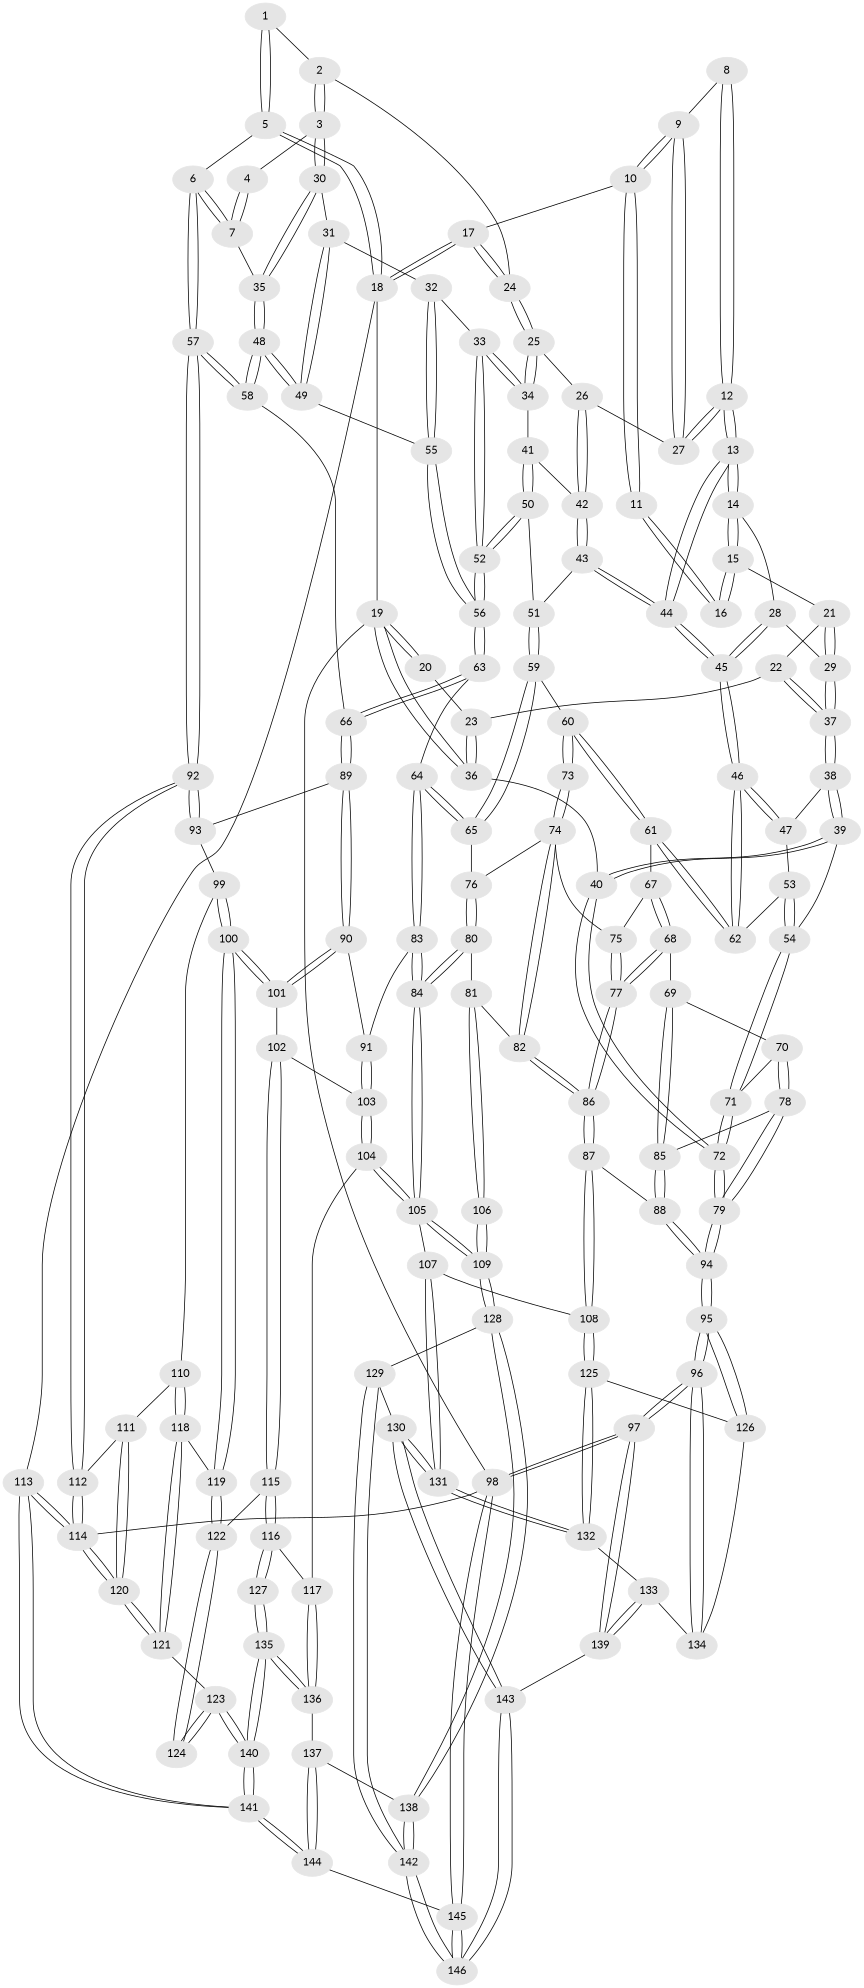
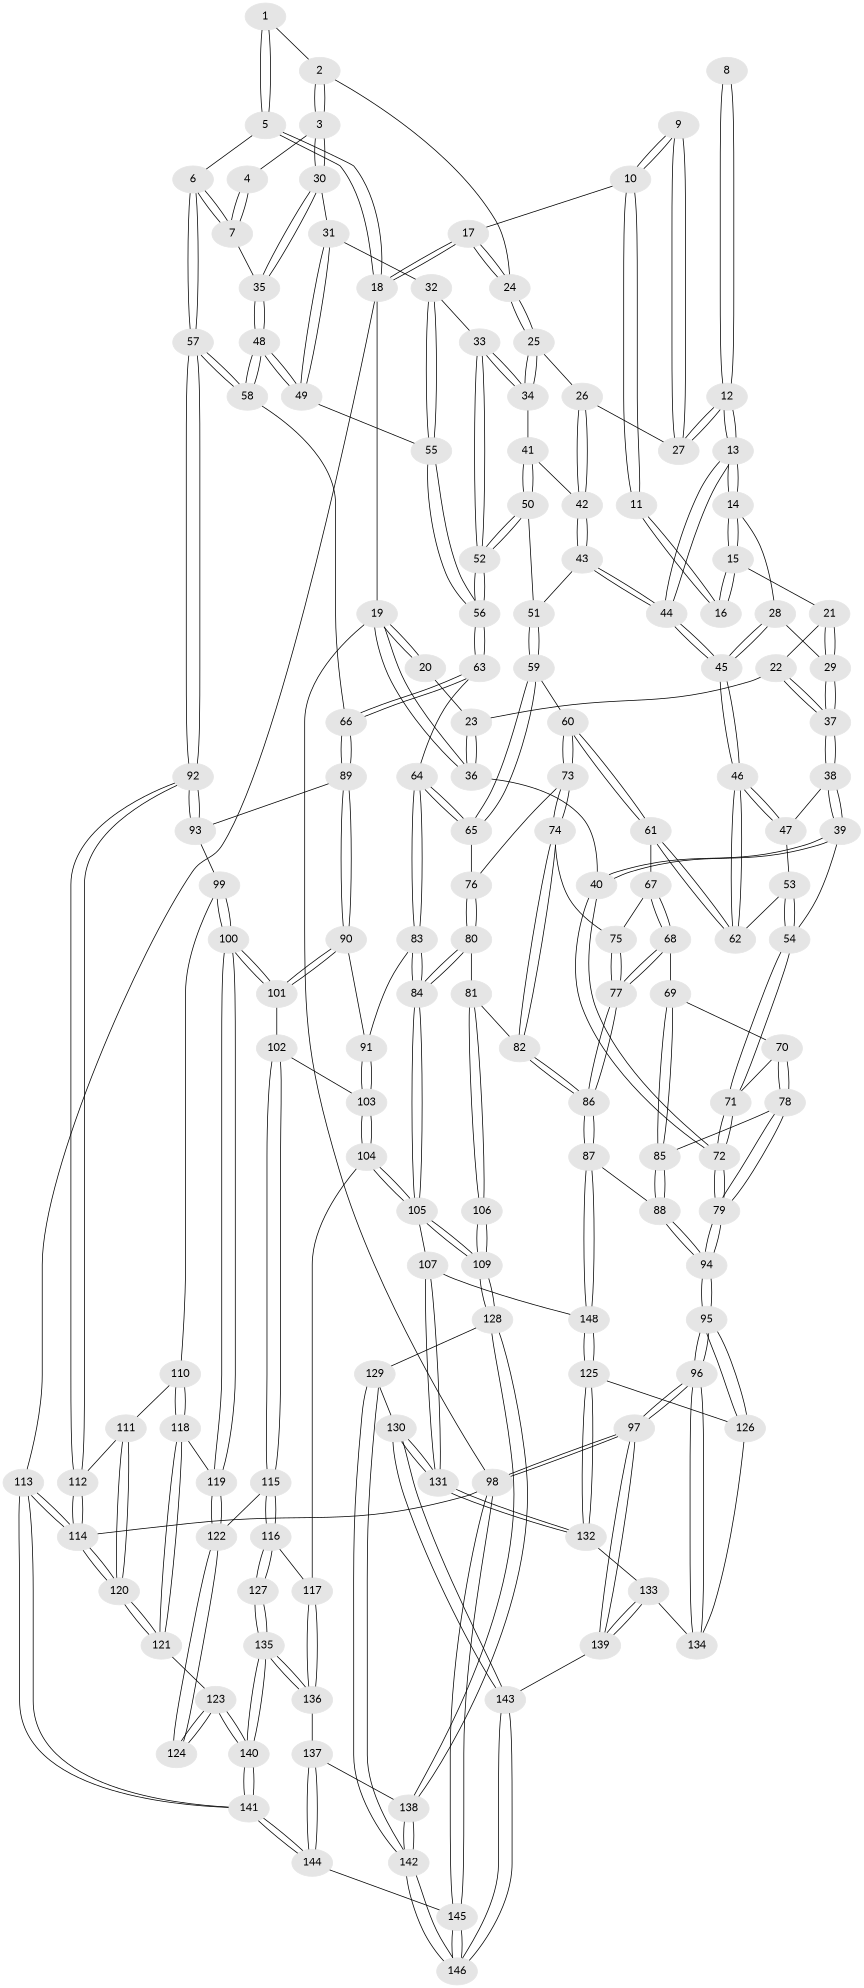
edge "8" -- "9": removed
edge "74" -- "76": now "73" -- "76"
node "108": label "108" -> "148"
